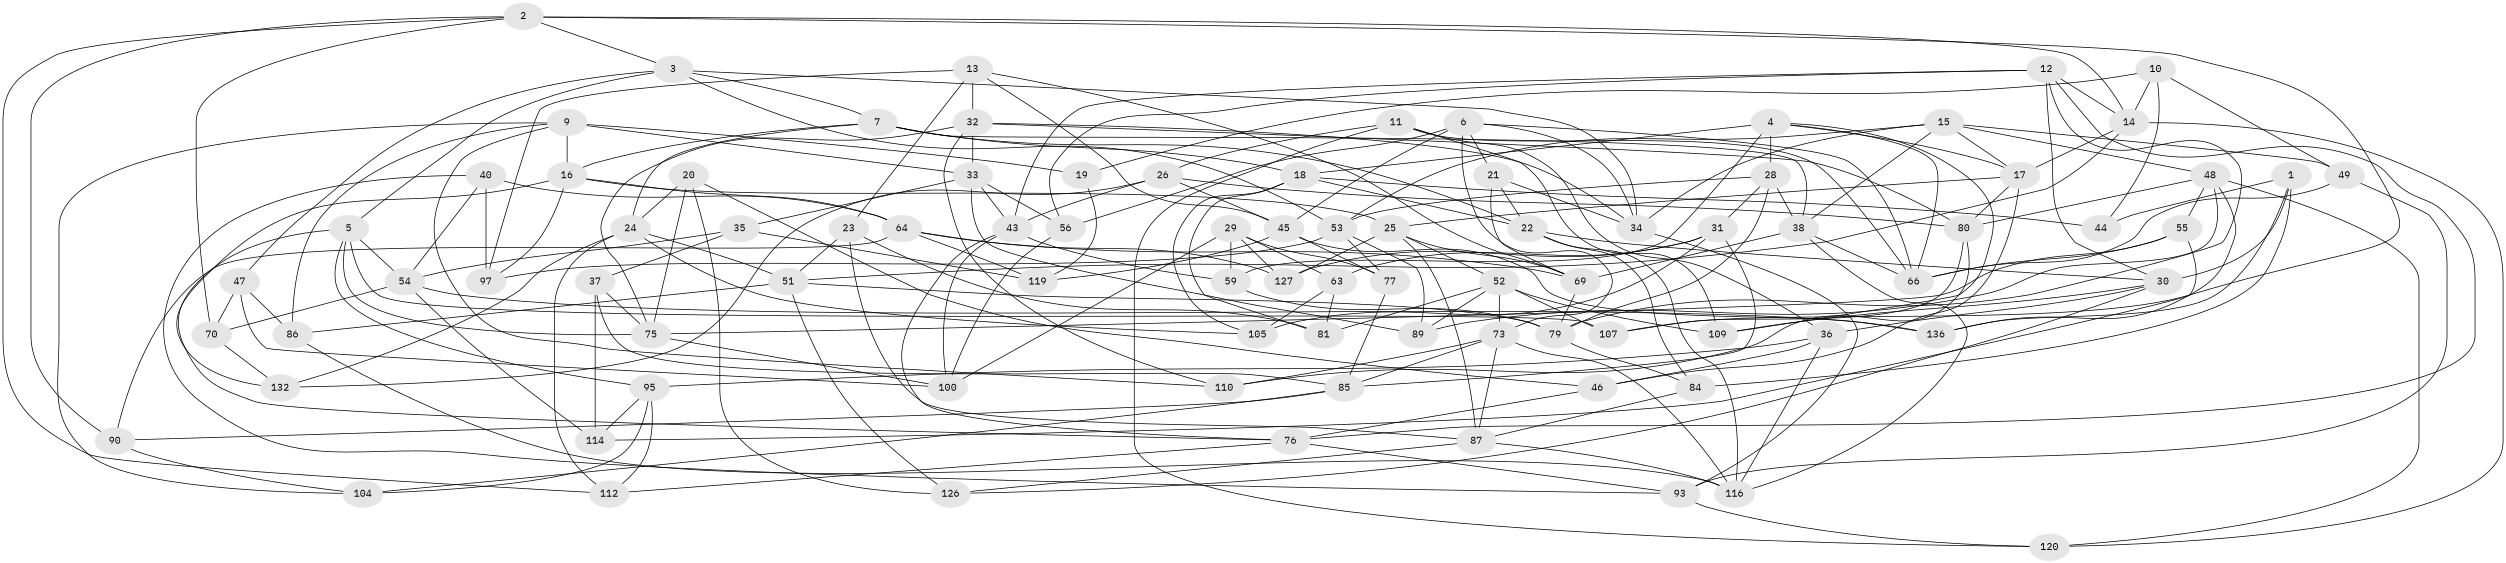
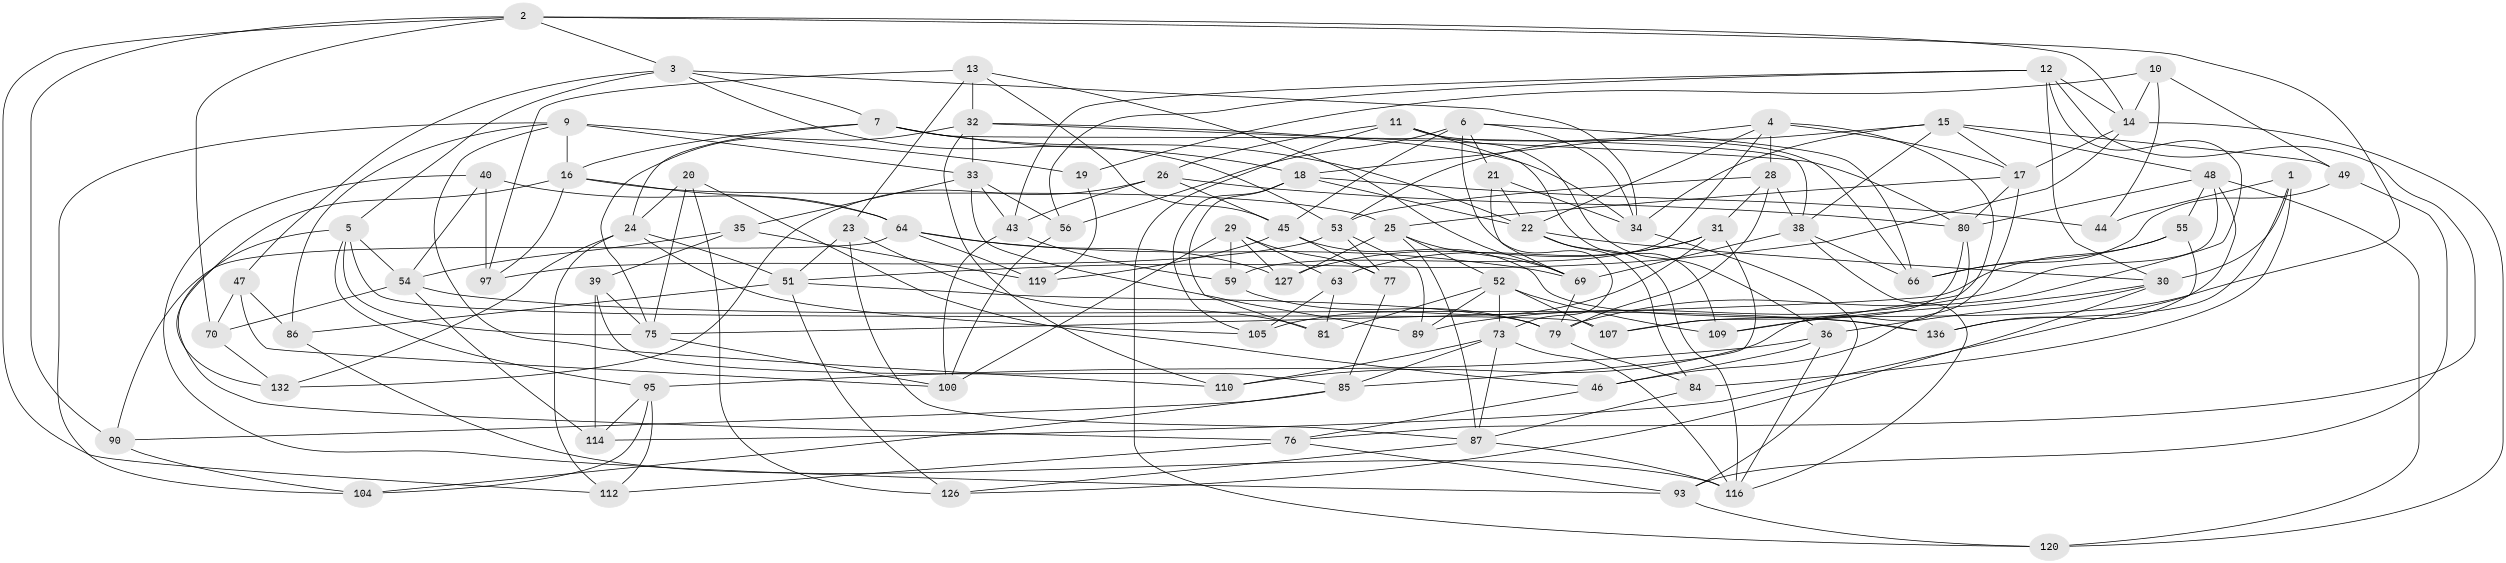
edge "4" -- "66": now "4" -- "22"
node "37": label "37" -> "39"
edge "43" -- "76": removed
